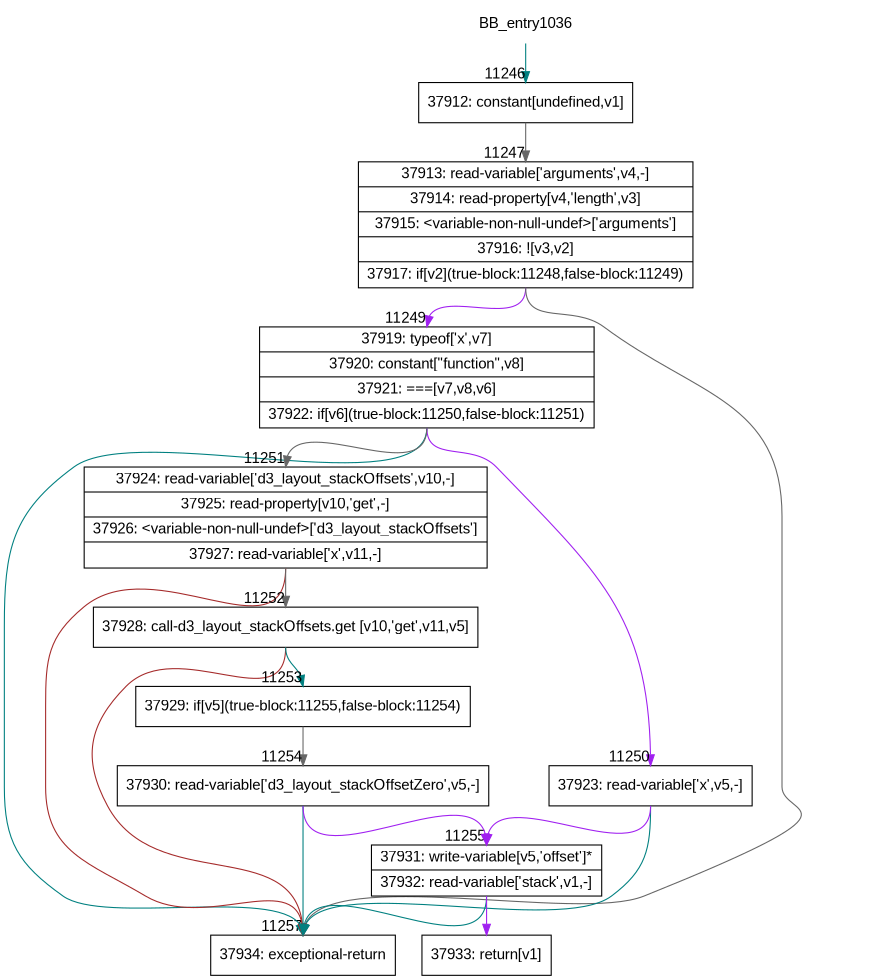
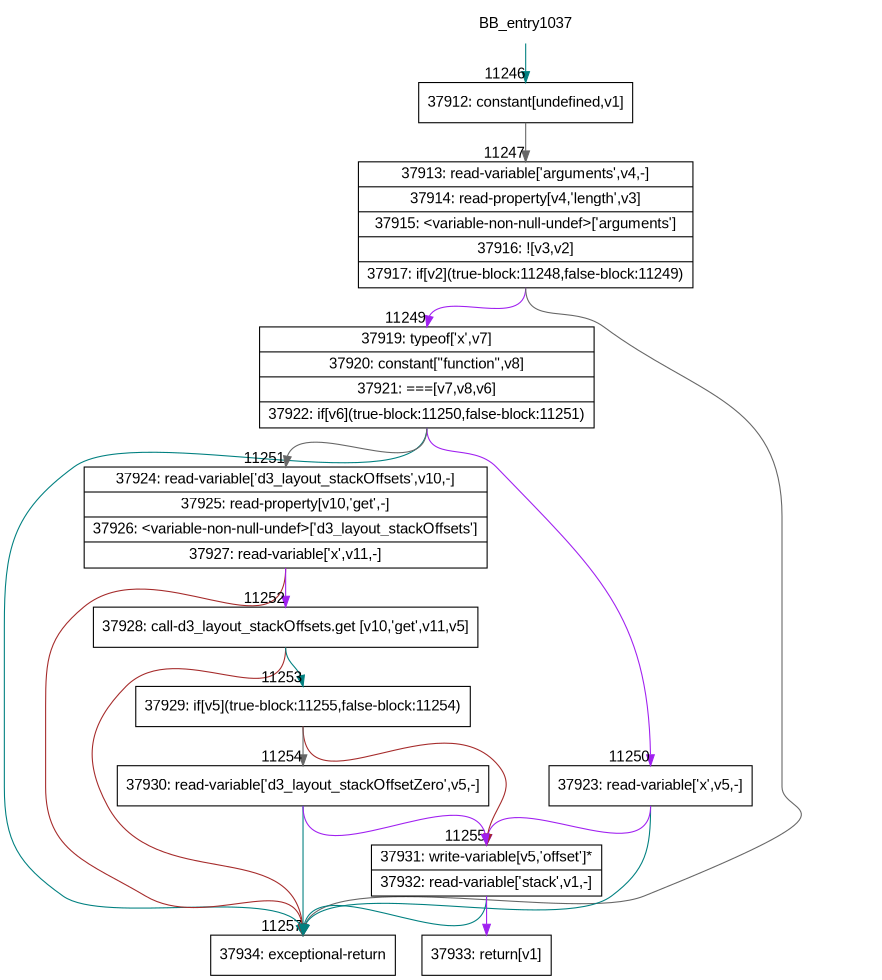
node "BB_entry1036": label "BB_entry1036" -> "BB_entry1037"
edge "37924: read-variable['d3_layout_stackOffsets',v10,-]" -> "37928: call-d3_layout_stackOffsets.get [v10,'get',v11,v5]": color gray40 -> purple
edge "37929: if[v5](true-block:11255,false-block:11254)" -> "37931: write-variable[v5,'offset']*": added
